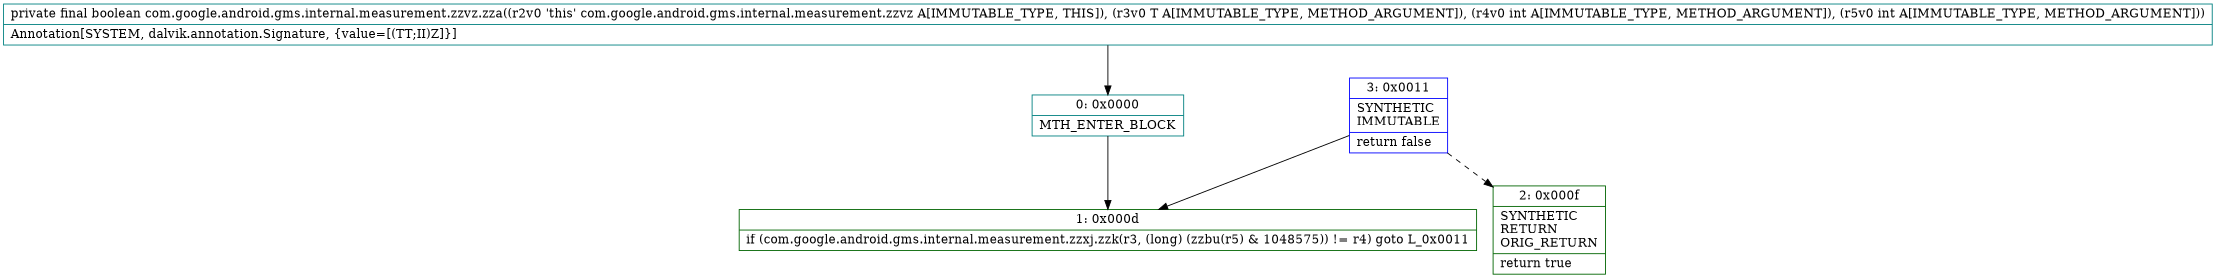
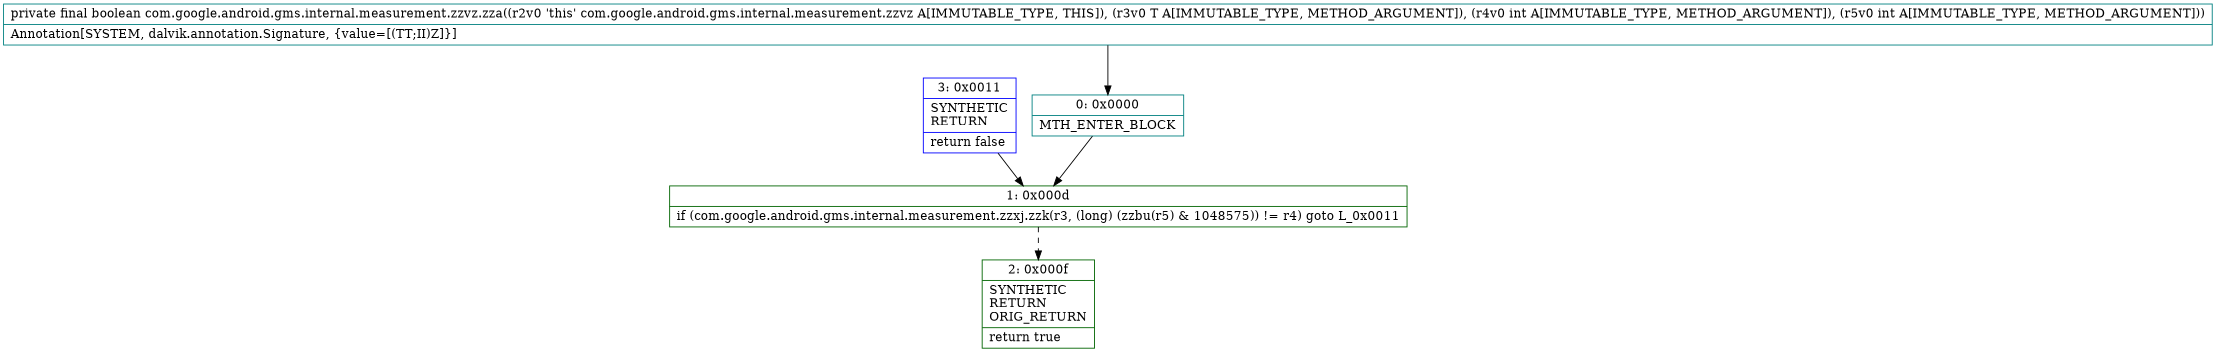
node "3: 0x0011": text "IMMUTABLE" -> "RETURN"
edge "3: 0x0011" -> "2: 0x000f": now "1: 0x000d" -> "2: 0x000f"
